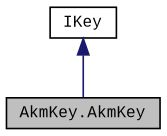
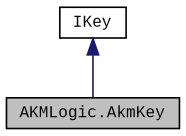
node "AkmKey.AkmKey": label "AkmKey.AkmKey" -> "AKMLogic.AkmKey"
